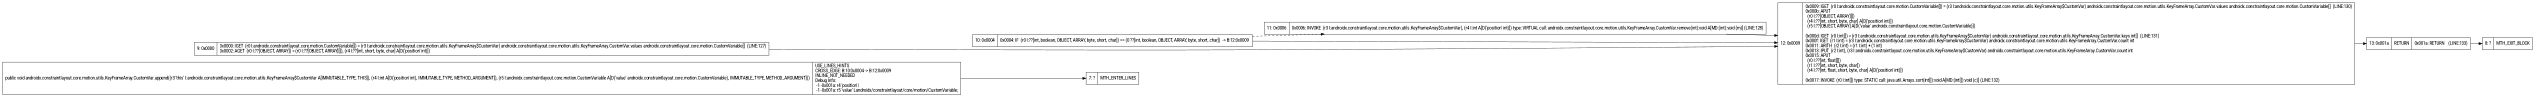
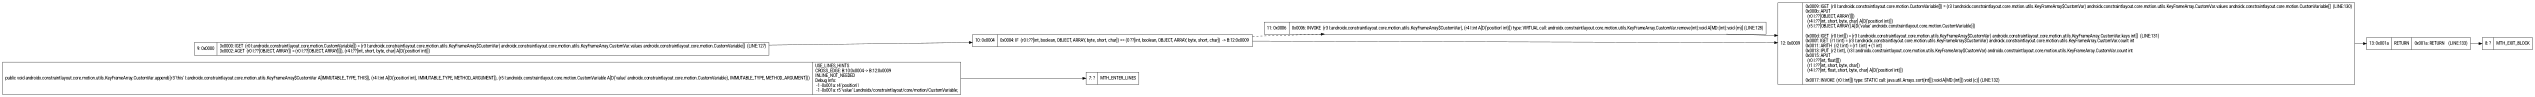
edge "9: 0x0000" -> "12: 0x0009": now "9: 0x0000" -> "10: 0x0004"
